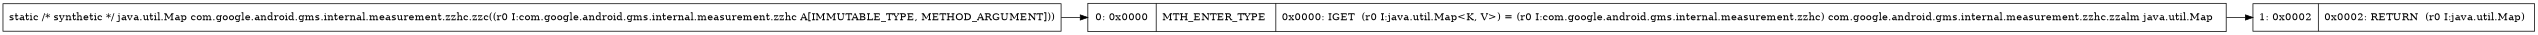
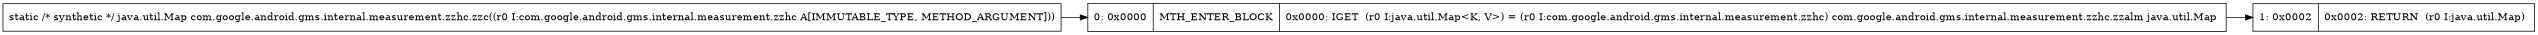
node "0: 0x0000": text "MTH_ENTER_TYPE" -> "MTH_ENTER_BLOCK"
